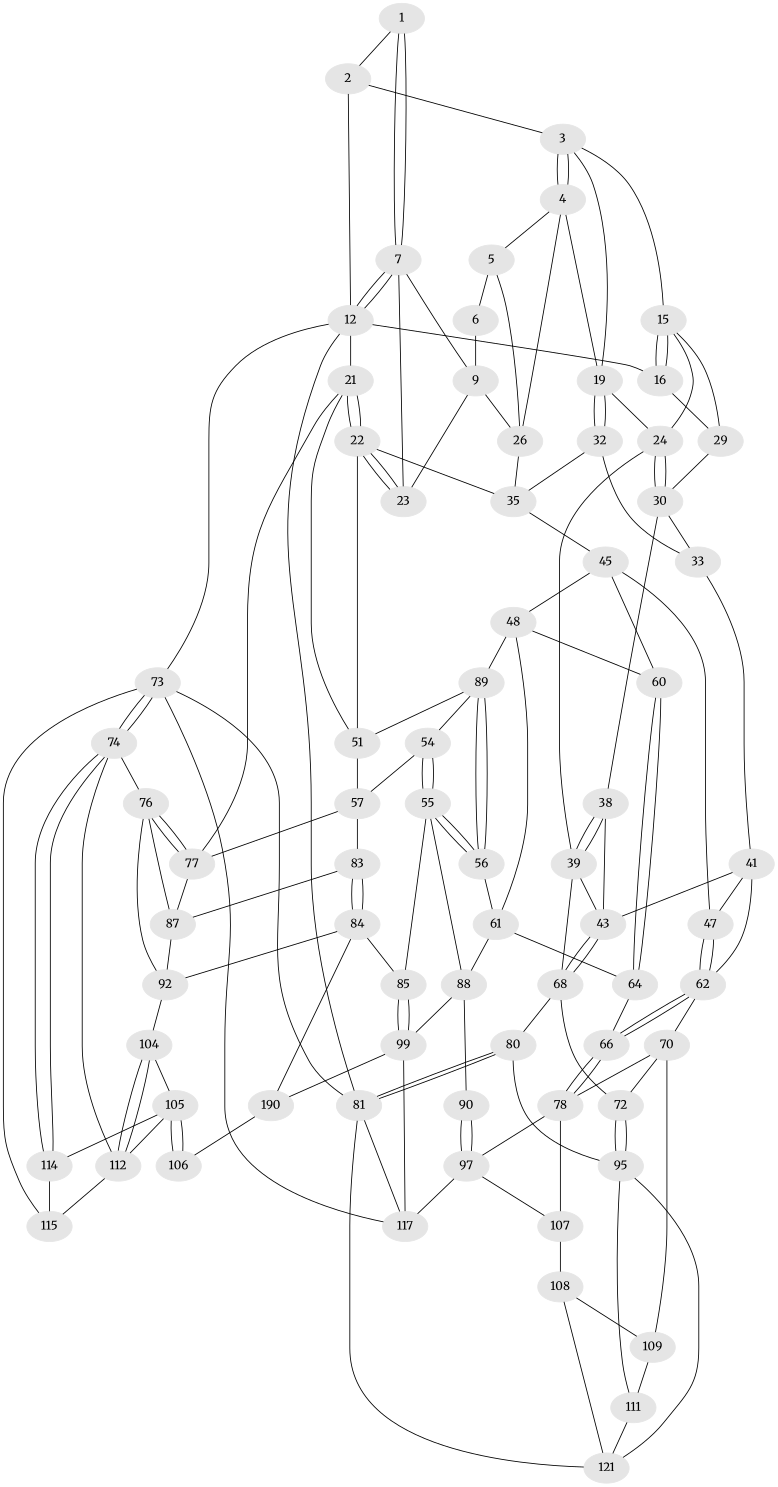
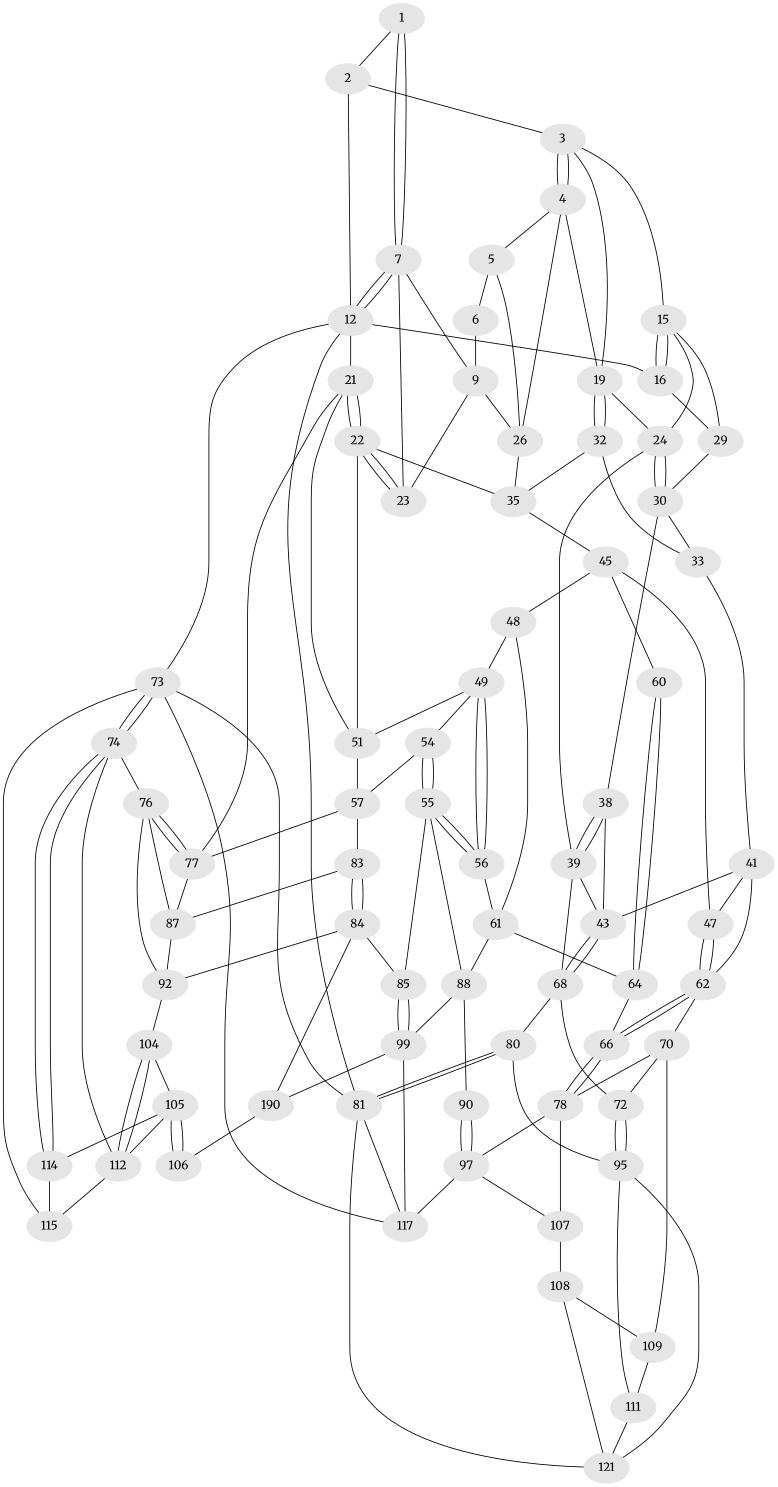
edge "48" -- "60": removed
node "89": label "89" -> "49"
